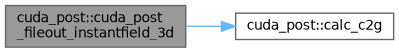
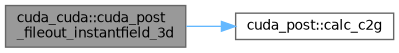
node "cuda_post::cuda_post _fileout_instantfield_3d": label "cuda_post::cuda_post _fileout_instantfield_3d" -> "cuda_cuda::cuda_post _fileout_instantfield_3d"
